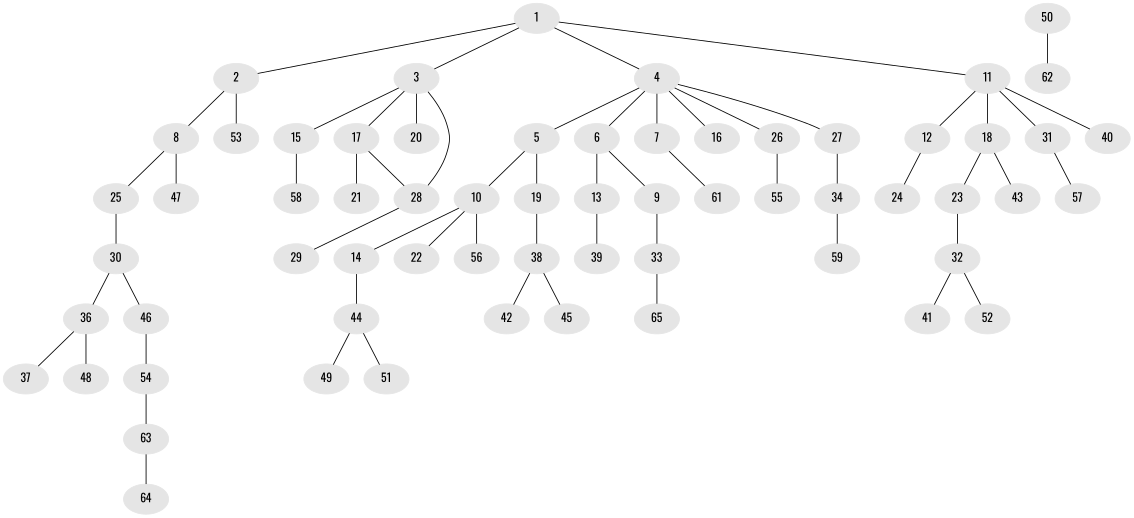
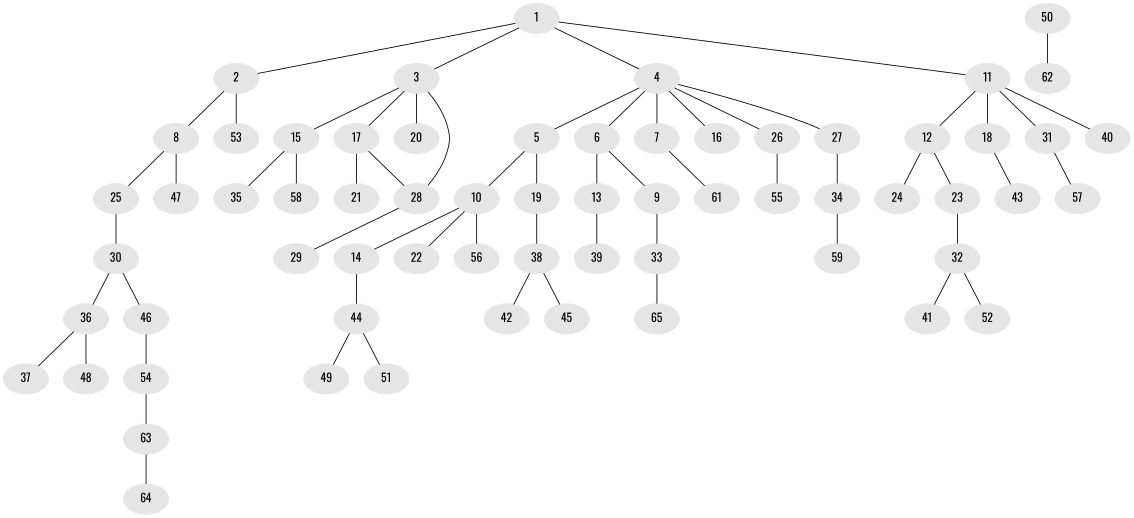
edge "18" -- "23": now "12" -- "23"
node "35": added
